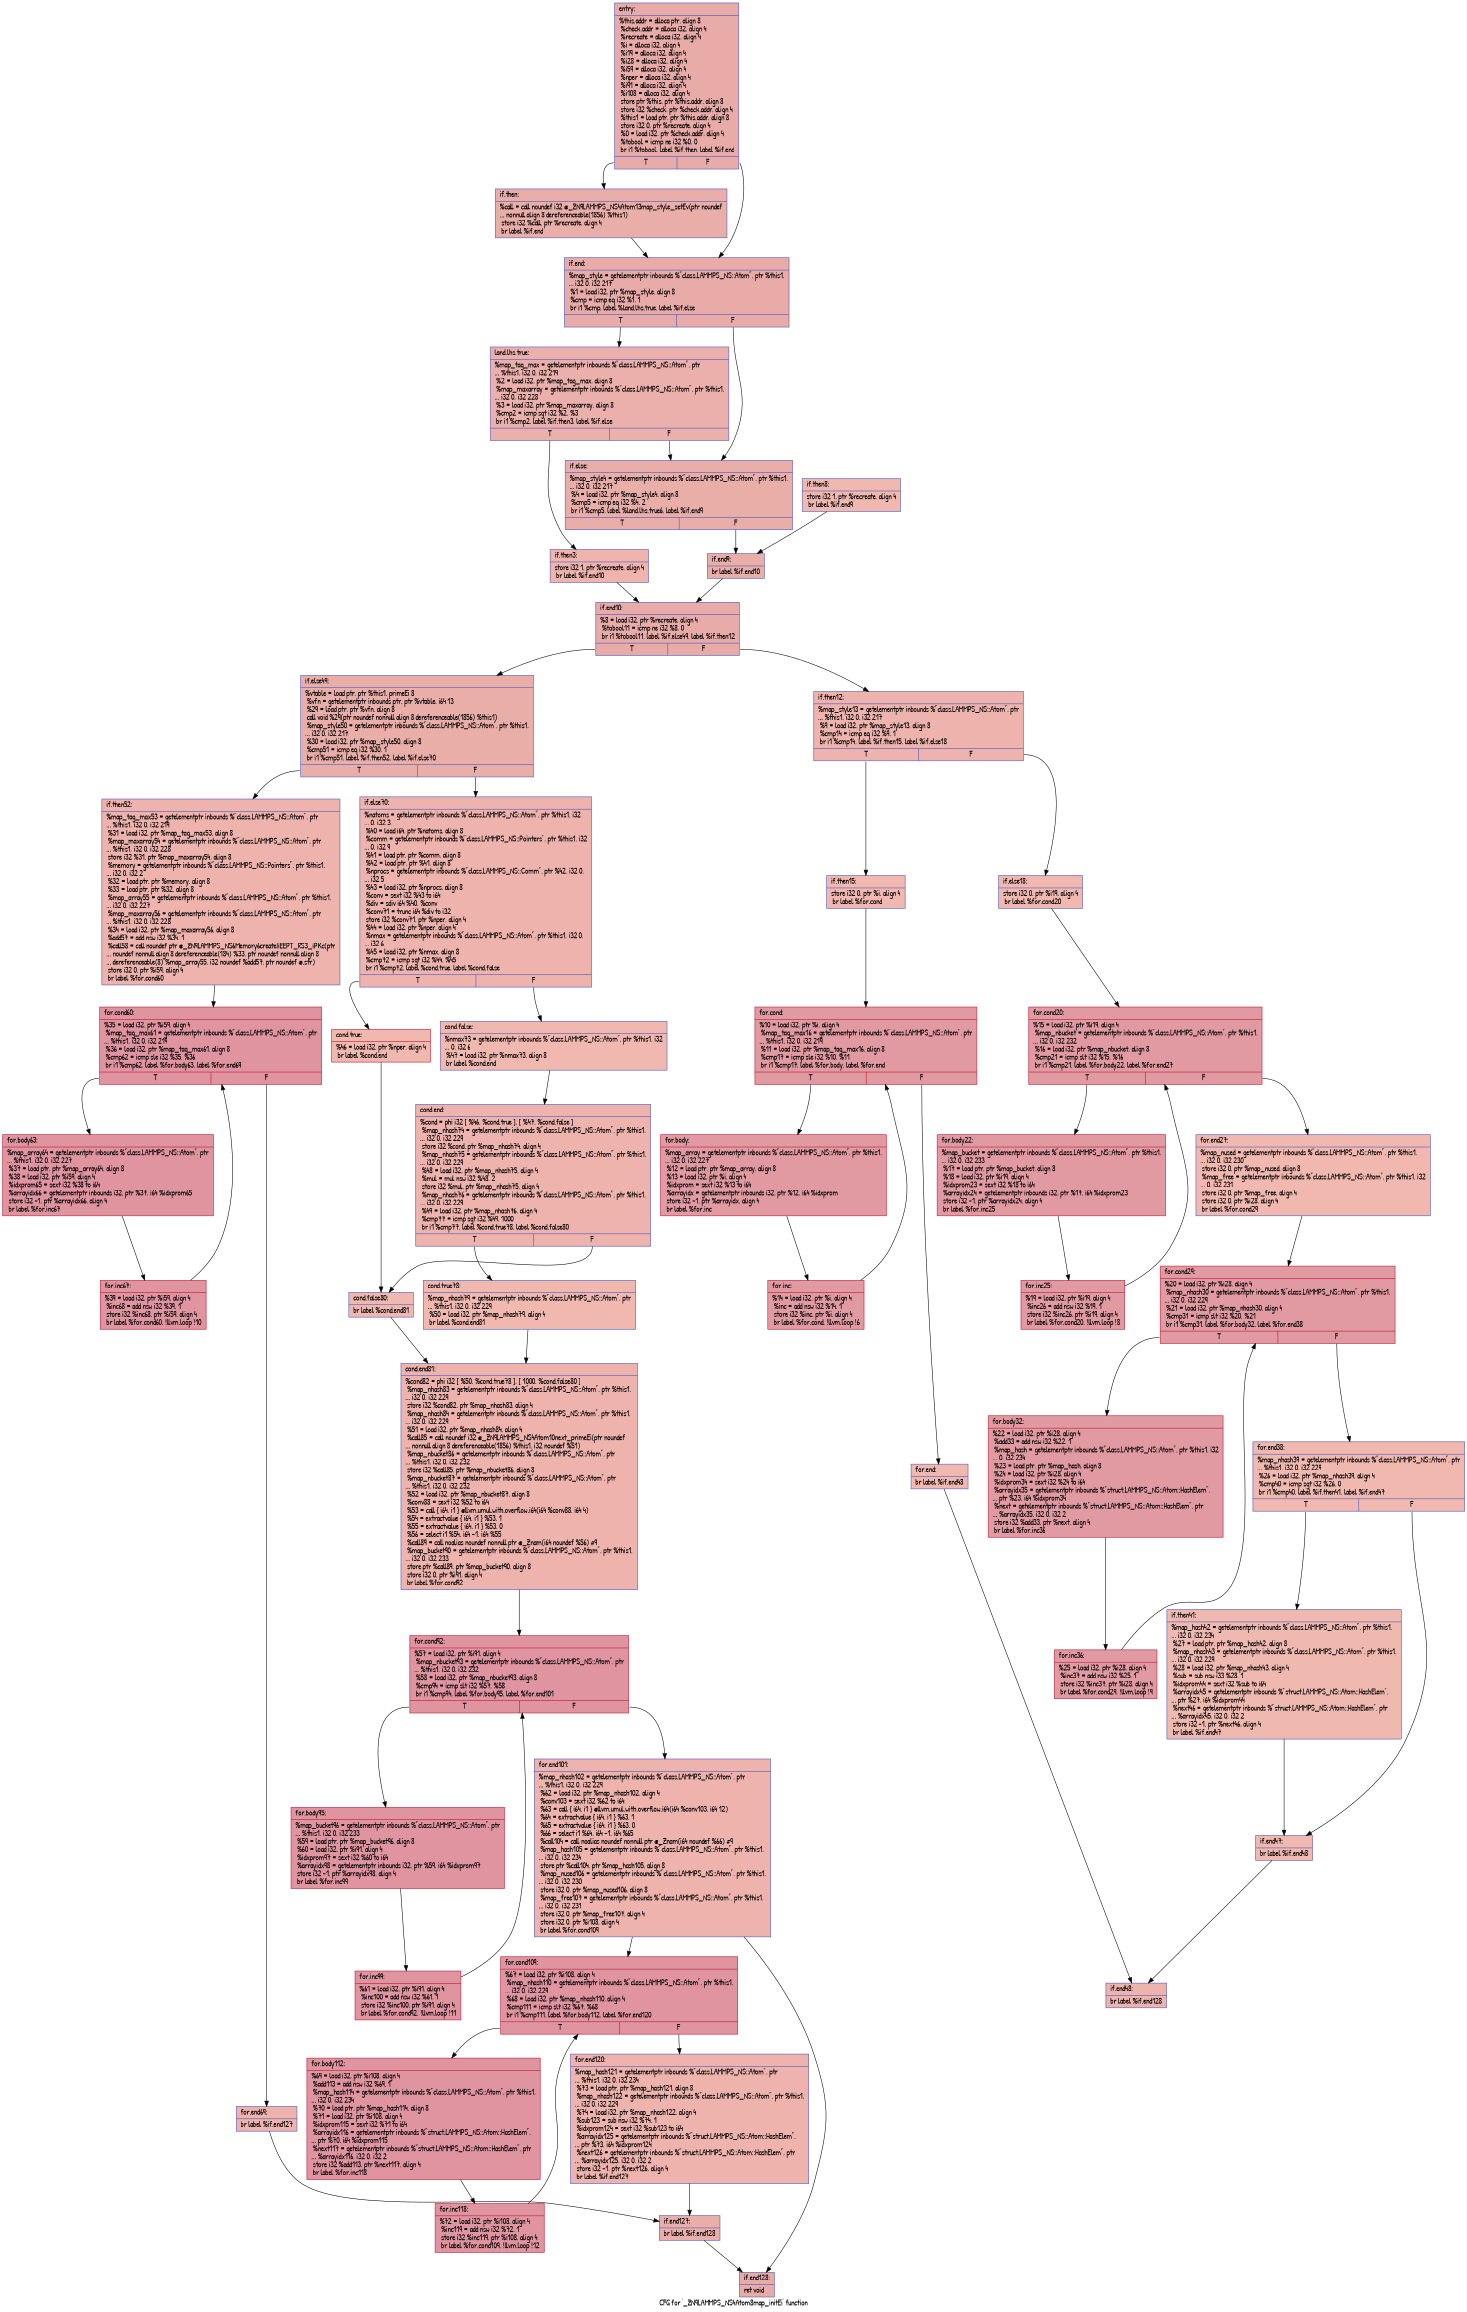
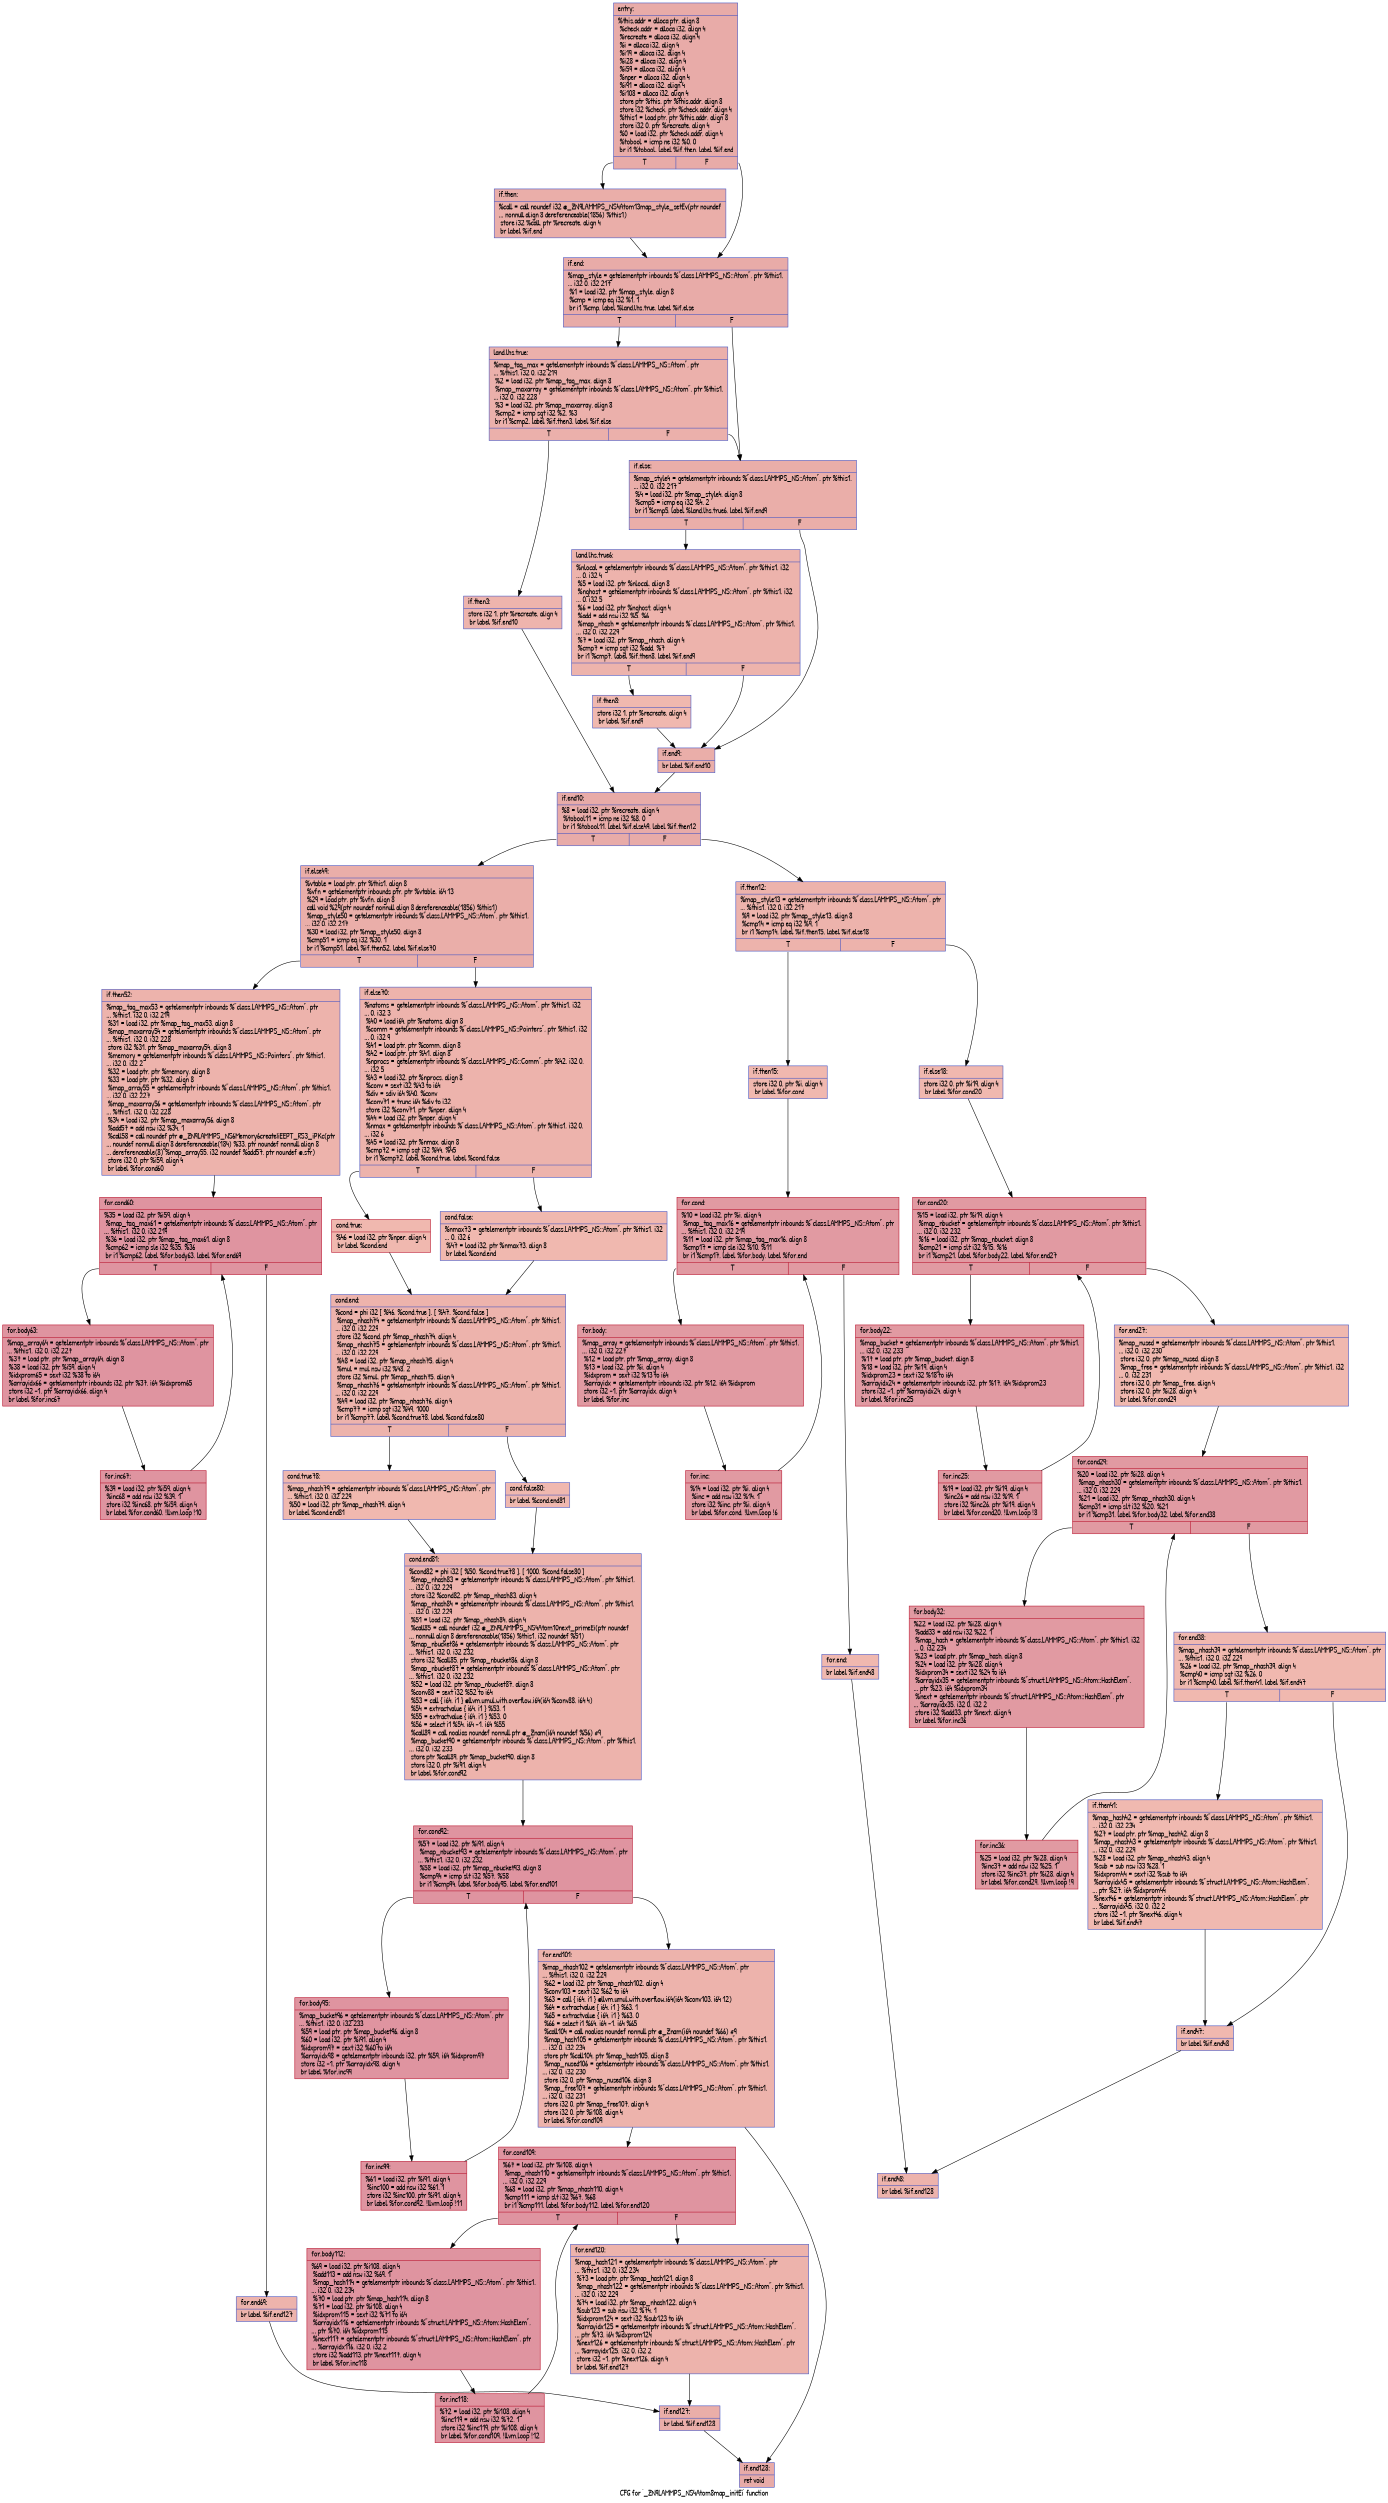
node "land.lhs.true6:": added
node "if.else49:": text "%vtable = load ptr, ptr %this1, primeEi 8" -> "%vtable = load ptr, ptr %this1, align 8"
edge "cond.true:" -> "cond.false80:": now "cond.true:" -> "cond.end:"
